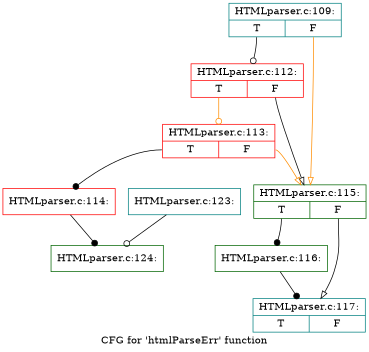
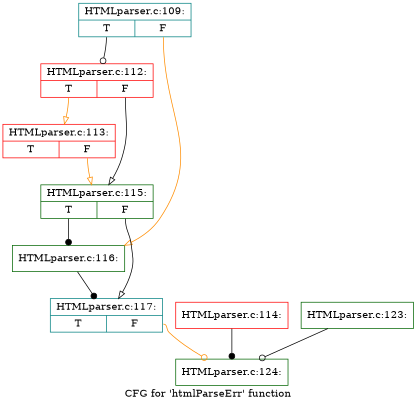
edge "HTMLparser.c:109:" -> "HTMLparser.c:115:": now "HTMLparser.c:109:" -> "HTMLparser.c:116:"
edge "HTMLparser.c:112:" -> "HTMLparser.c:113:": arrowhead odot -> onormal
edge "HTMLparser.c:113:" -> "HTMLparser.c:114:": removed
node "HTMLparser.c:123:": color teal -> darkgreen
edge "HTMLparser.c:117:" -> "HTMLparser.c:124:": added
